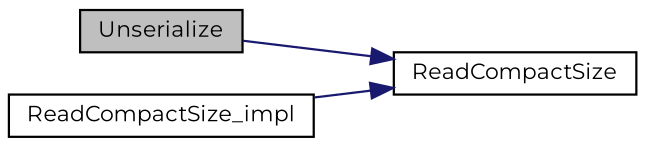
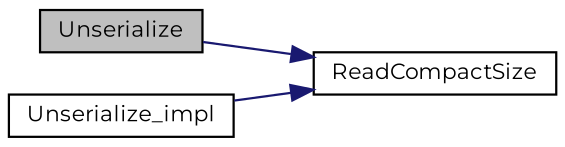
node "ReadCompactSize_impl": label "ReadCompactSize_impl" -> "Unserialize_impl"
